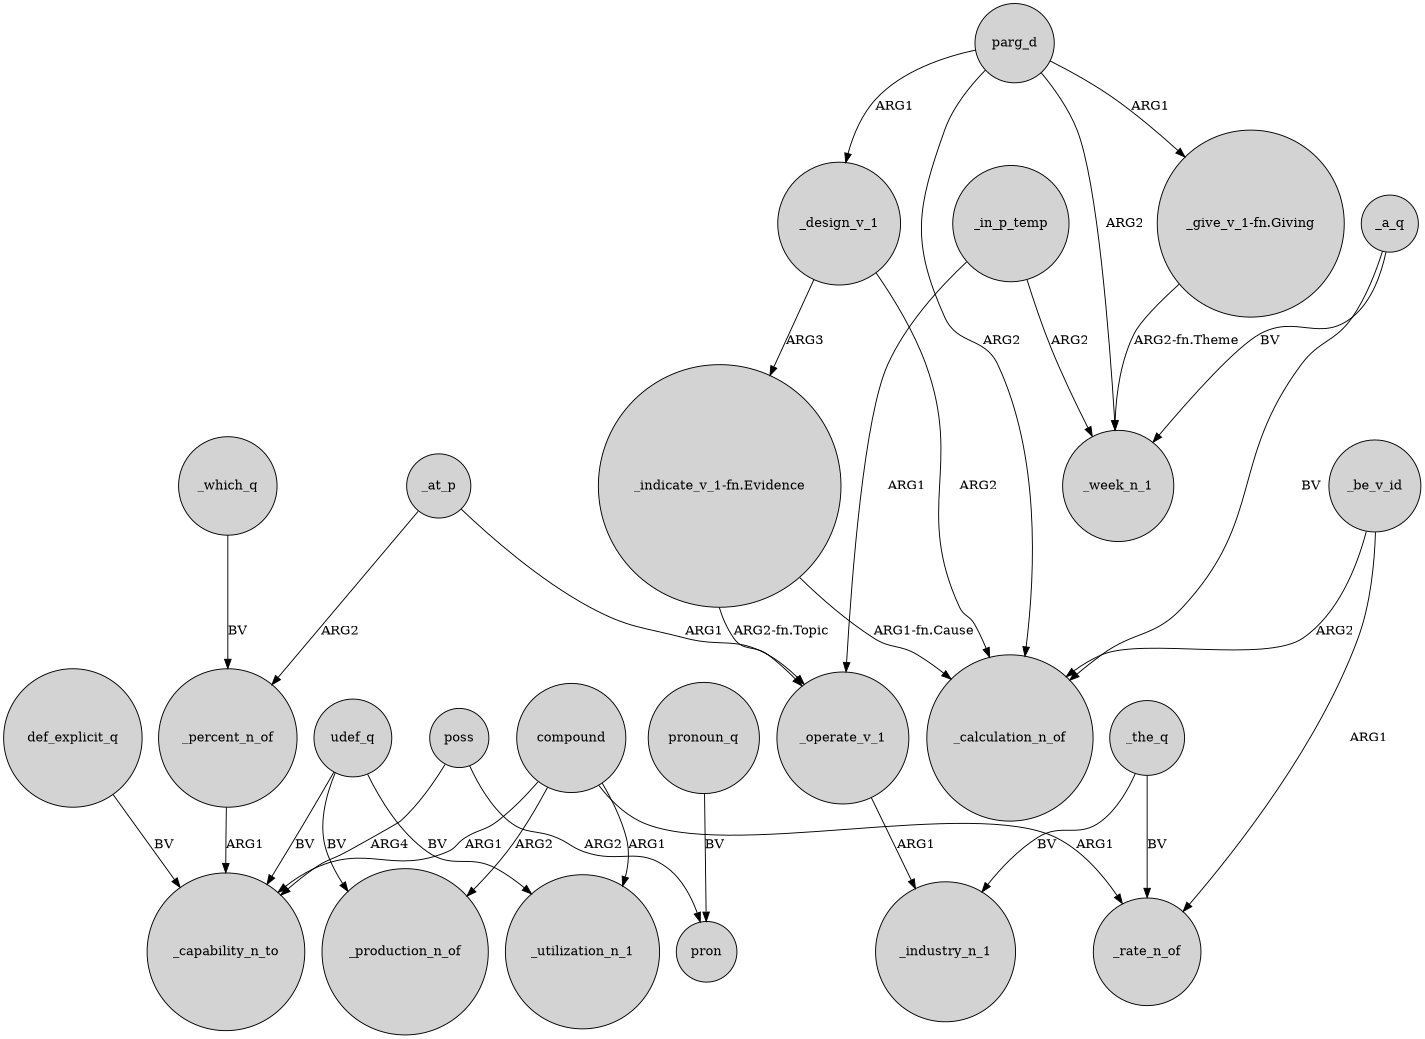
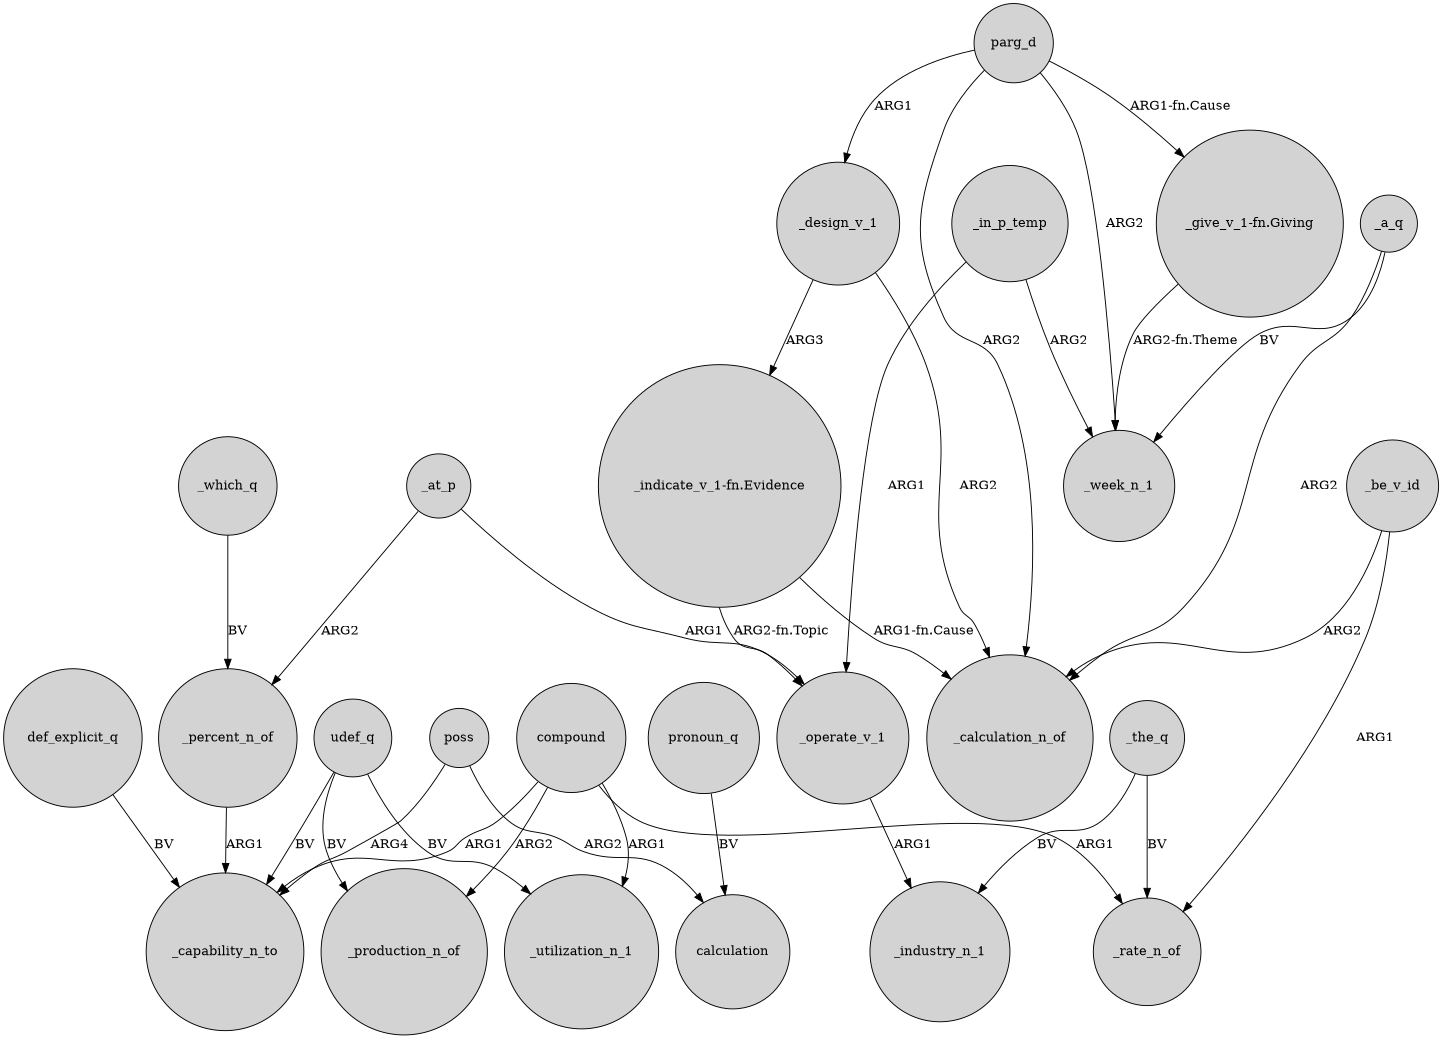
edge "parg_d" -> "_give_v_1-fn.Giving": label "ARG1" -> "ARG1-fn.Cause"
edge "_a_q" -> "_calculation_n_of": label "BV" -> "ARG2"
node "pron": label "pron" -> "calculation"
